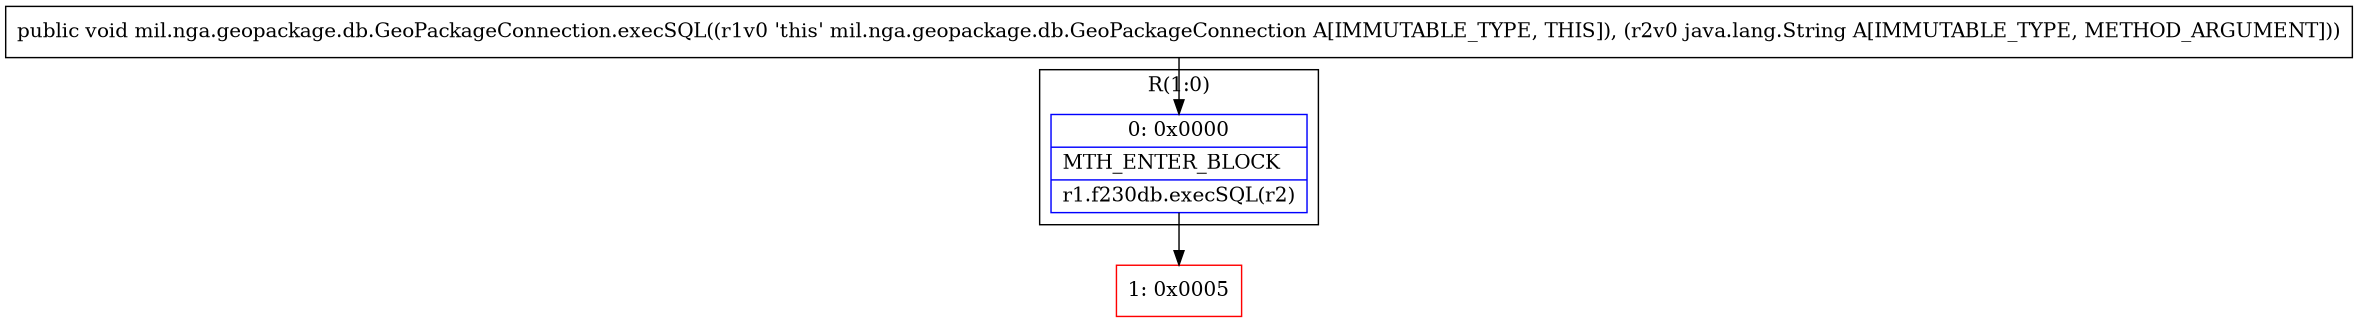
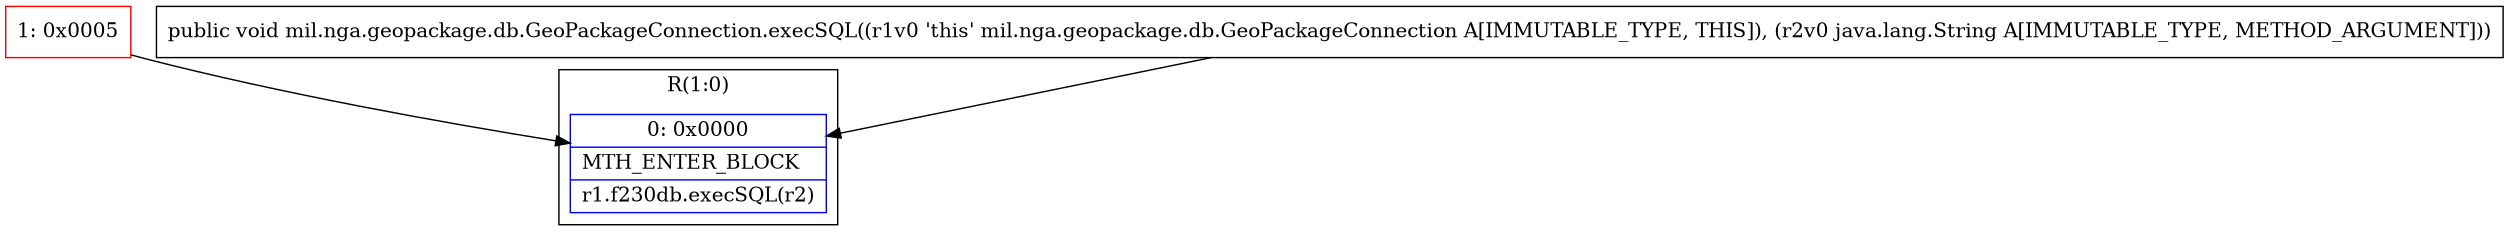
edge "0: 0x0000" -> "1: 0x0005": reversed
